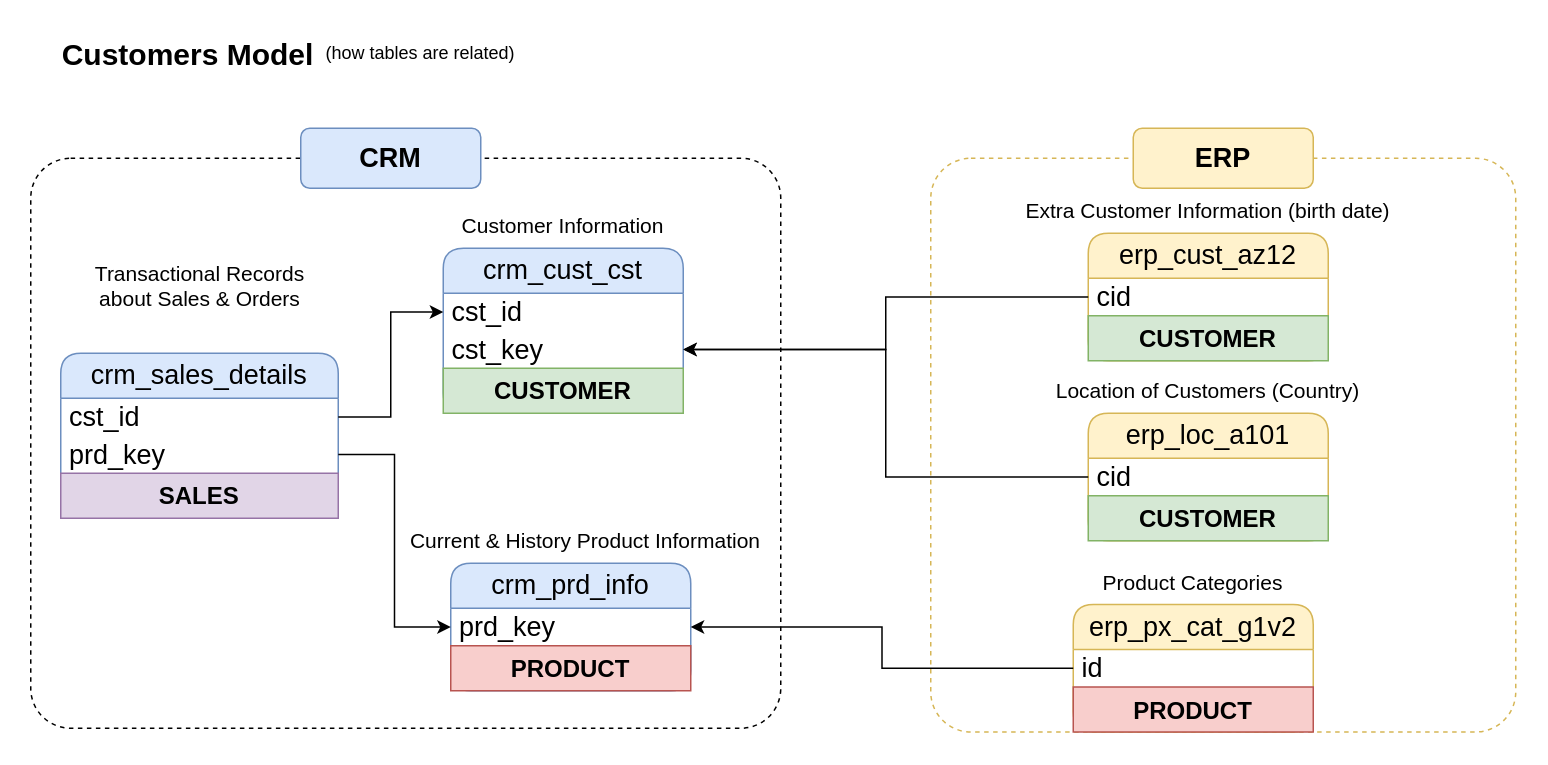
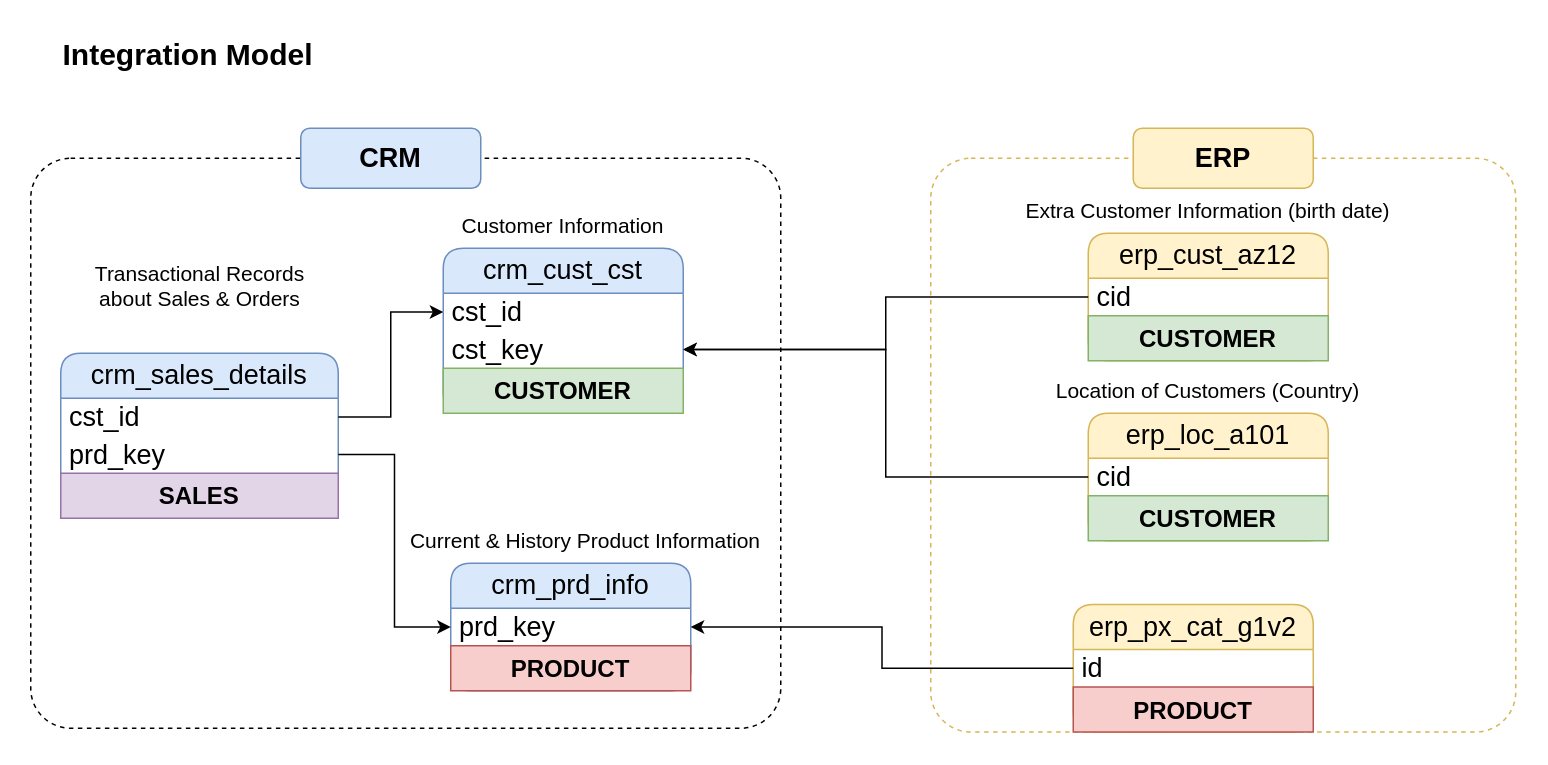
node "Customers Model": label "Customers Model" -> "Integration Model"
node "(how tables are related)": removed
node "Product Categories": removed
